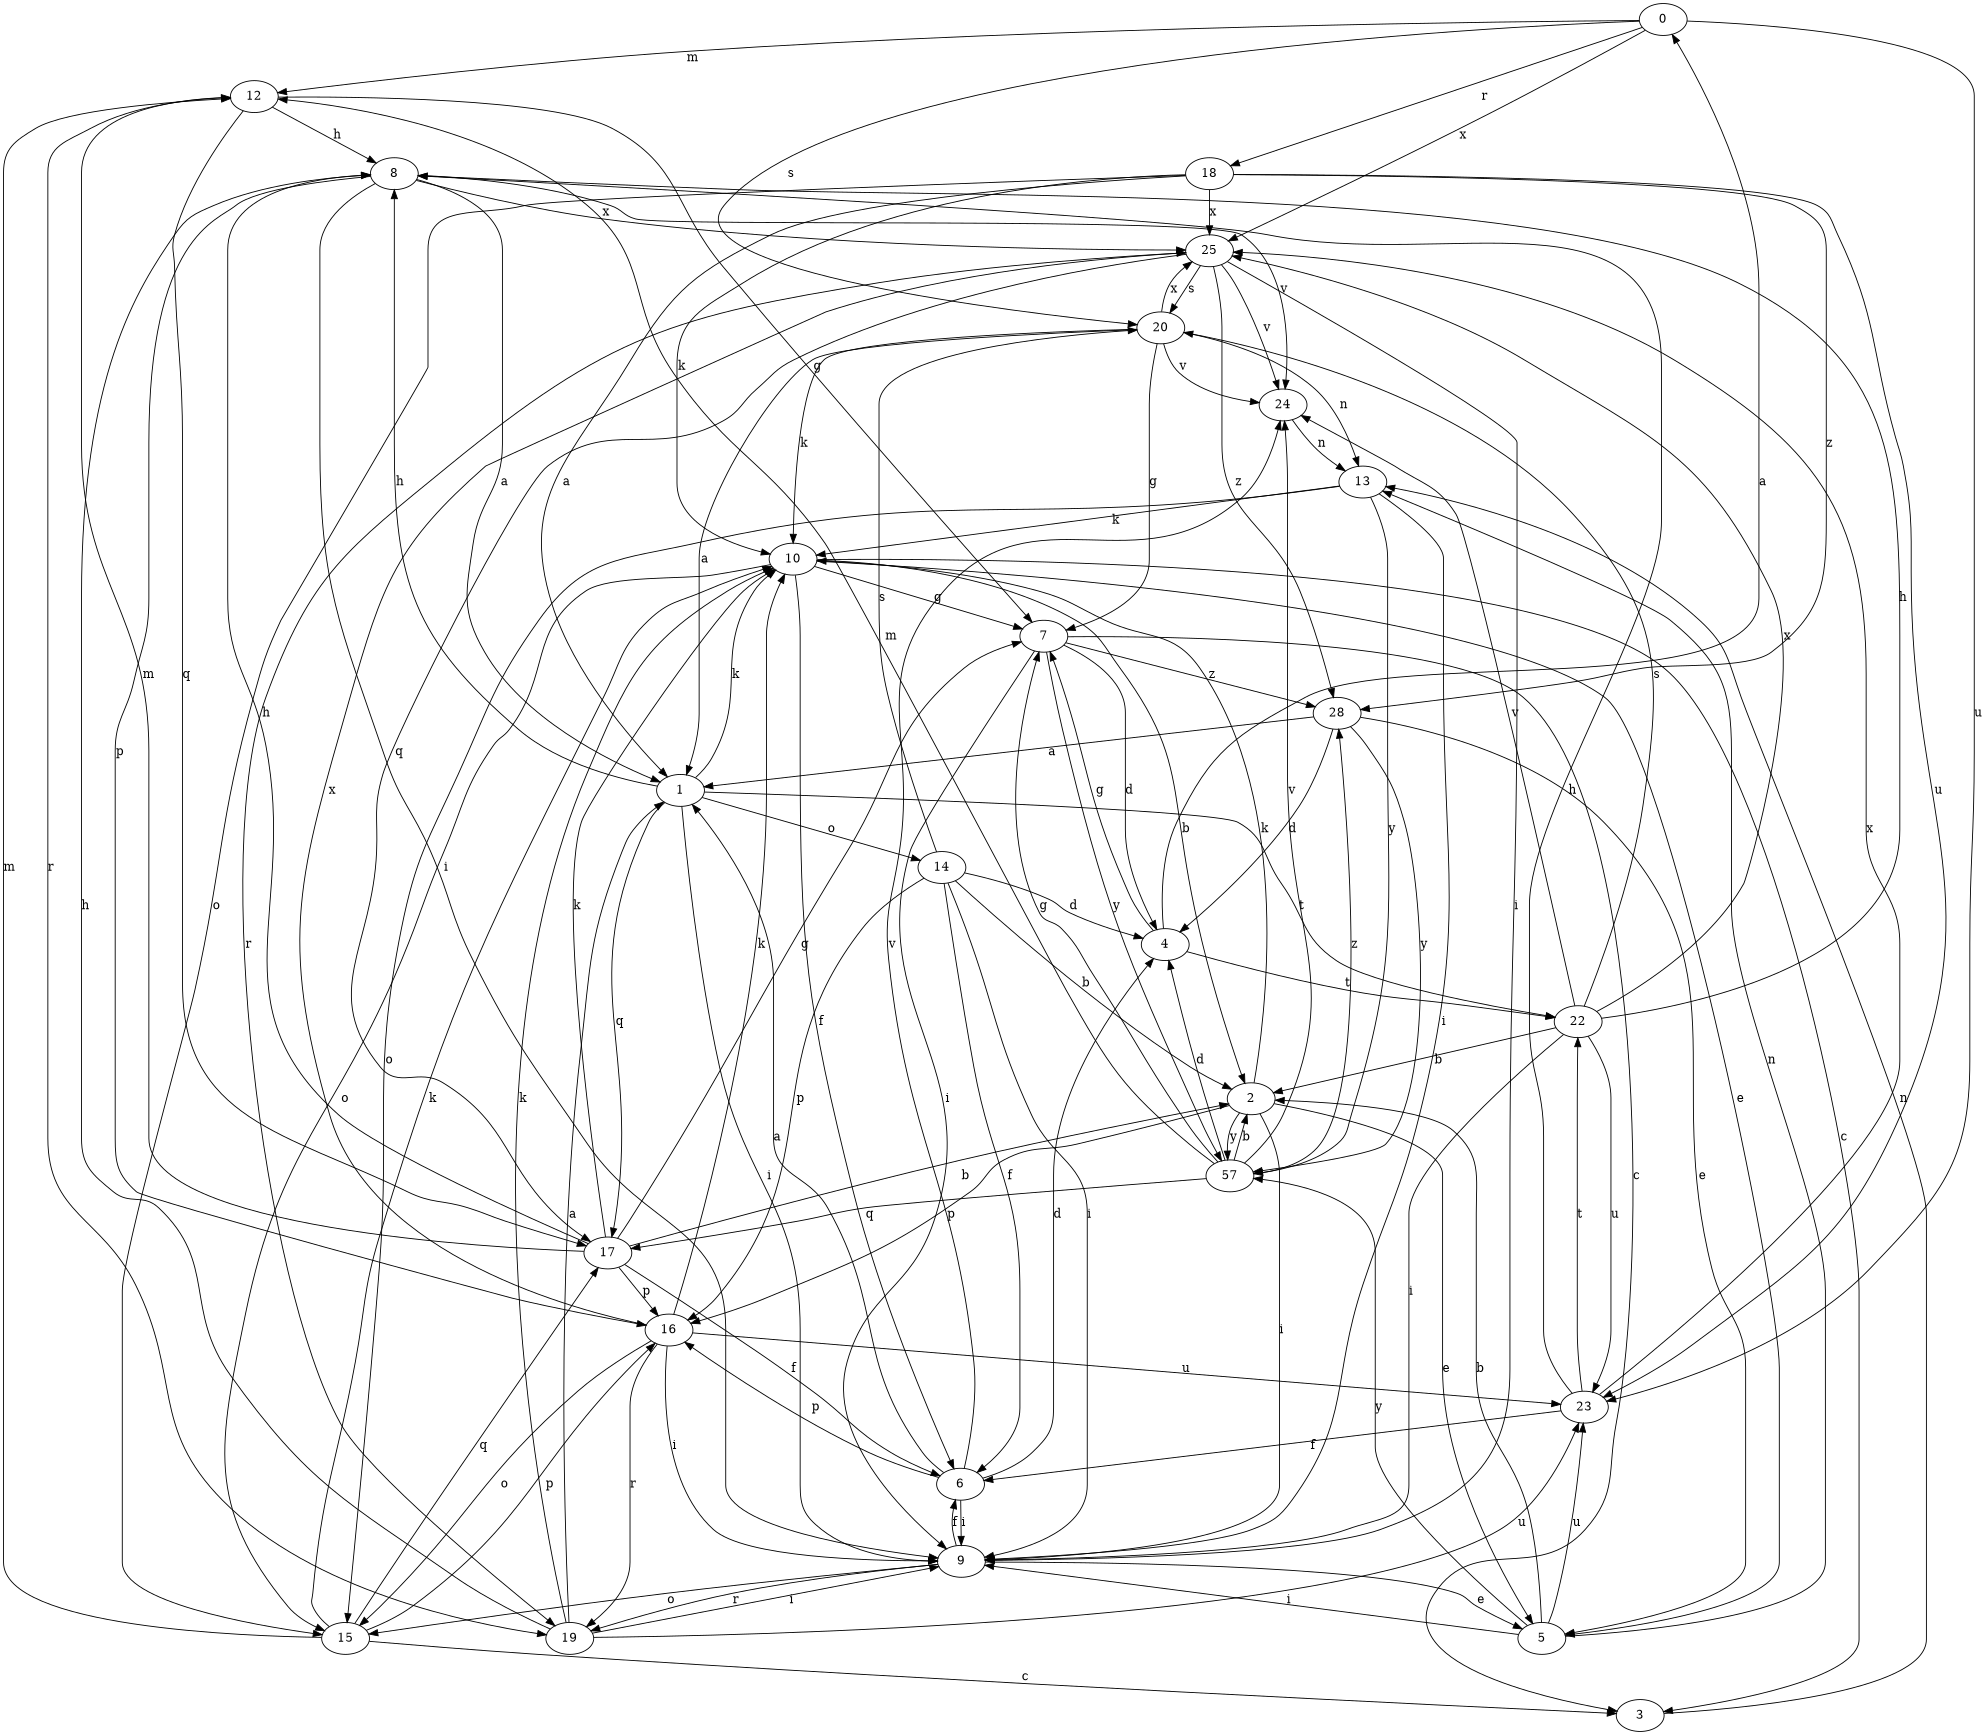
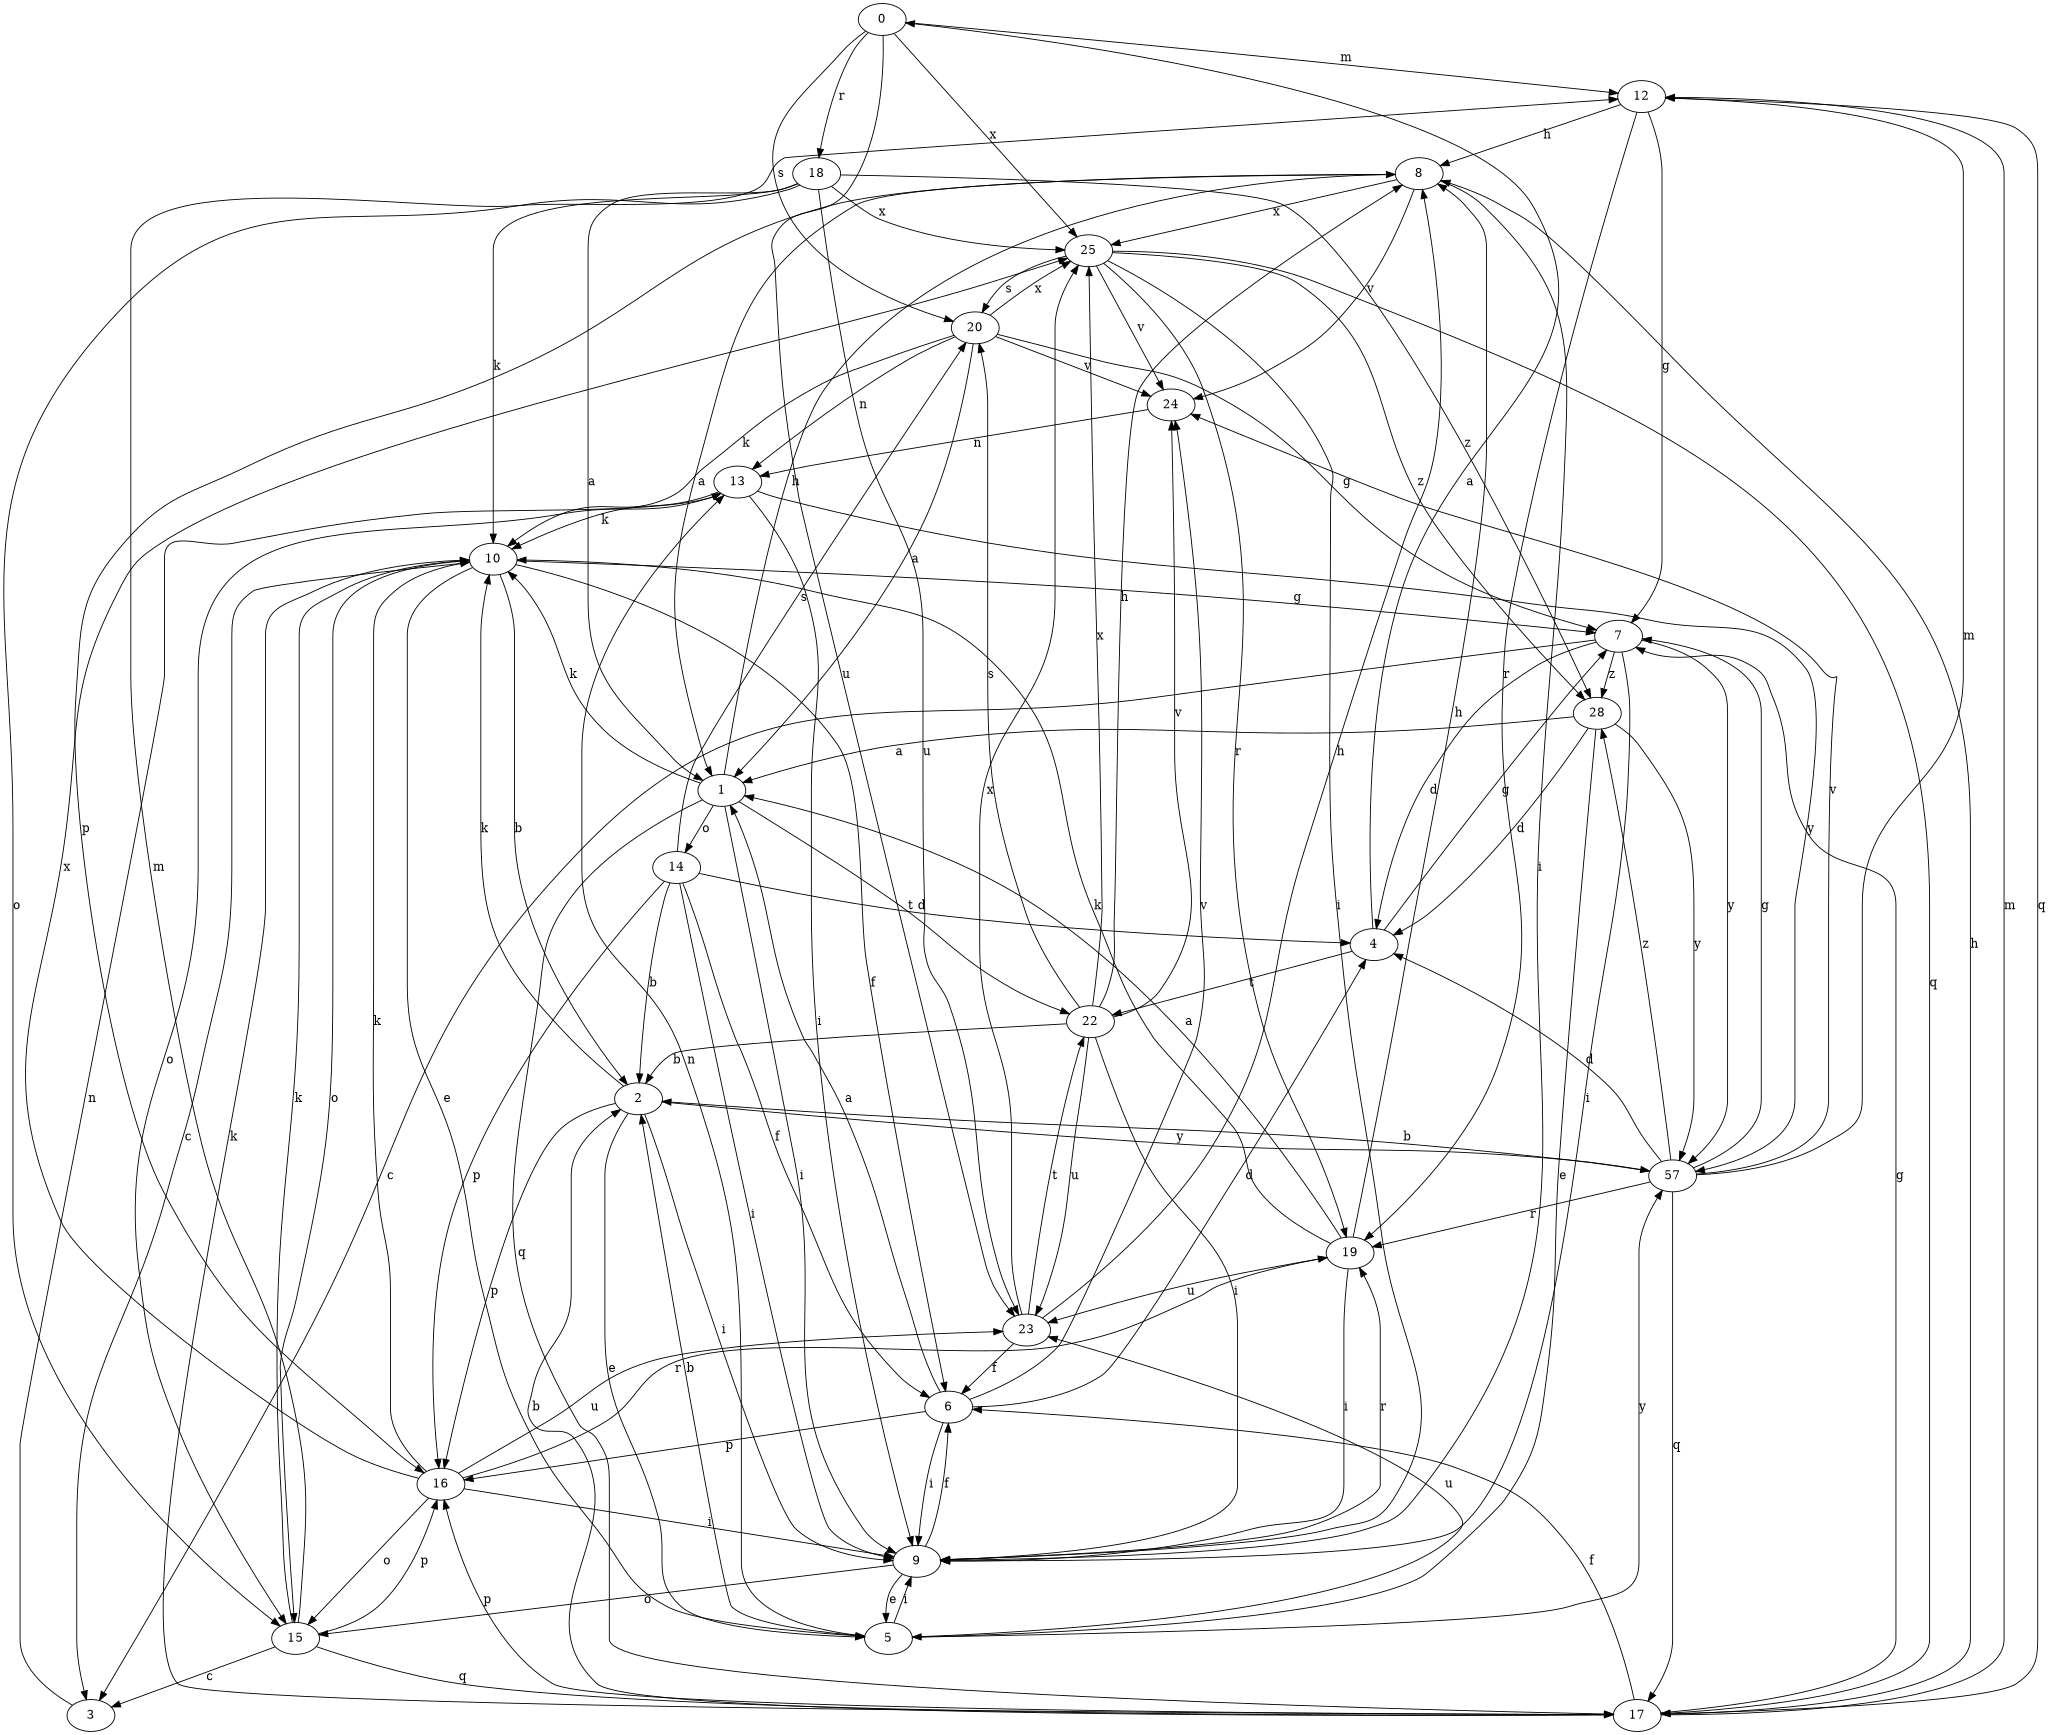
edge "57" -> "19": added, label "r"
